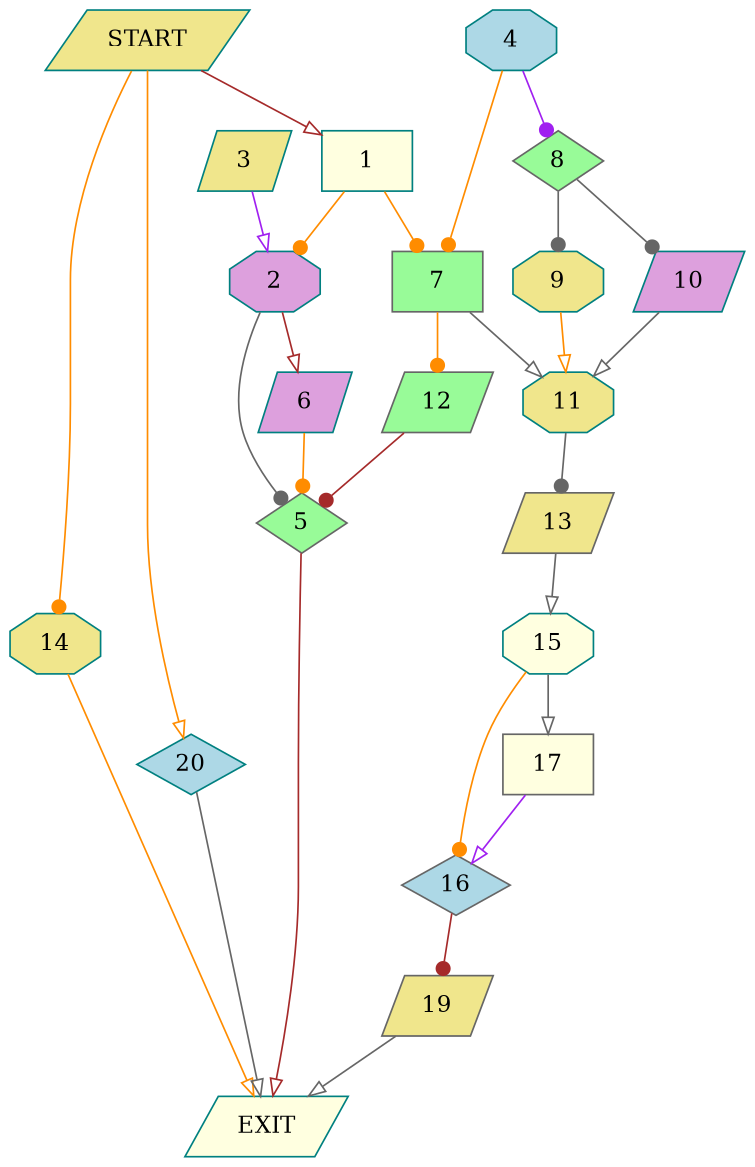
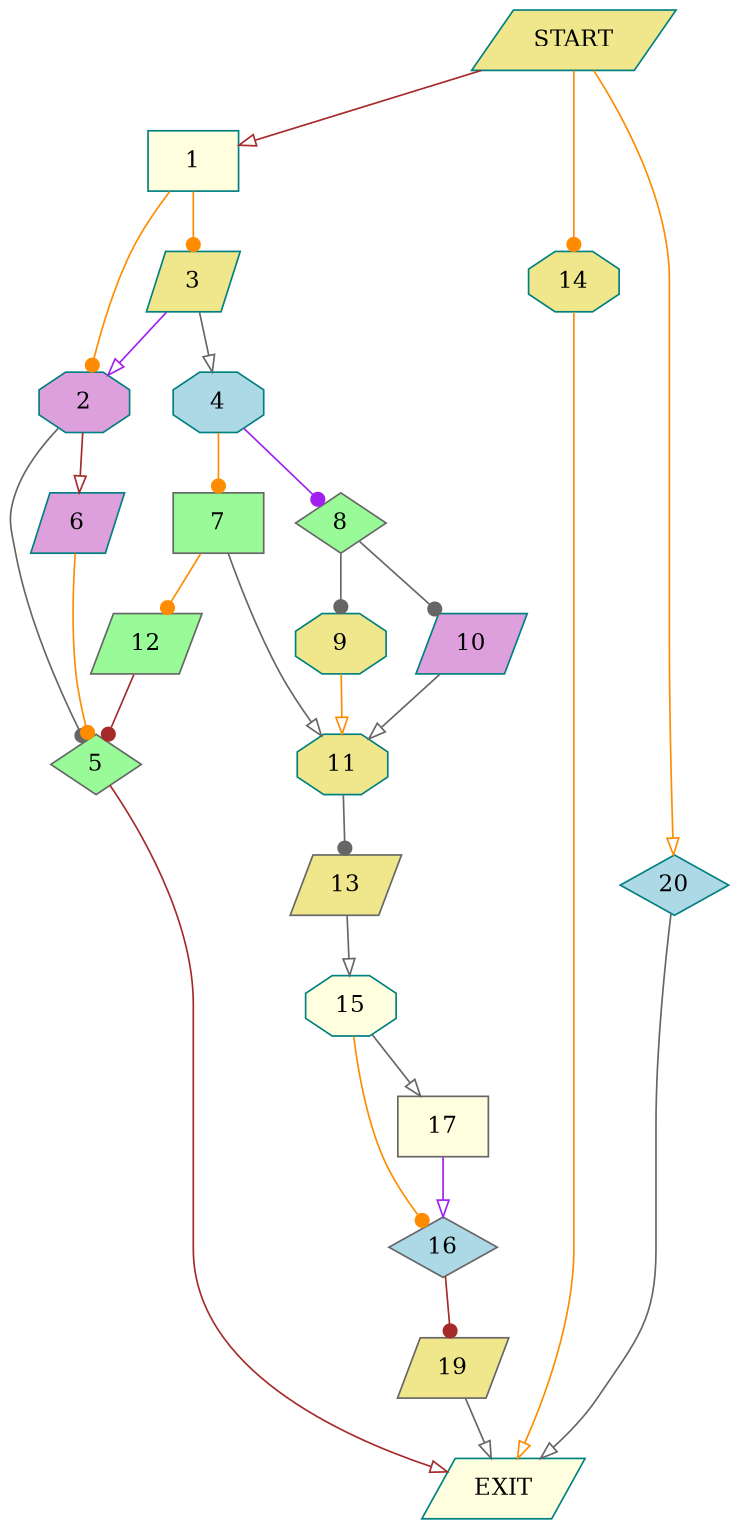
edge "1" -> "7": now "1" -> "3"
edge "3" -> "4": added
